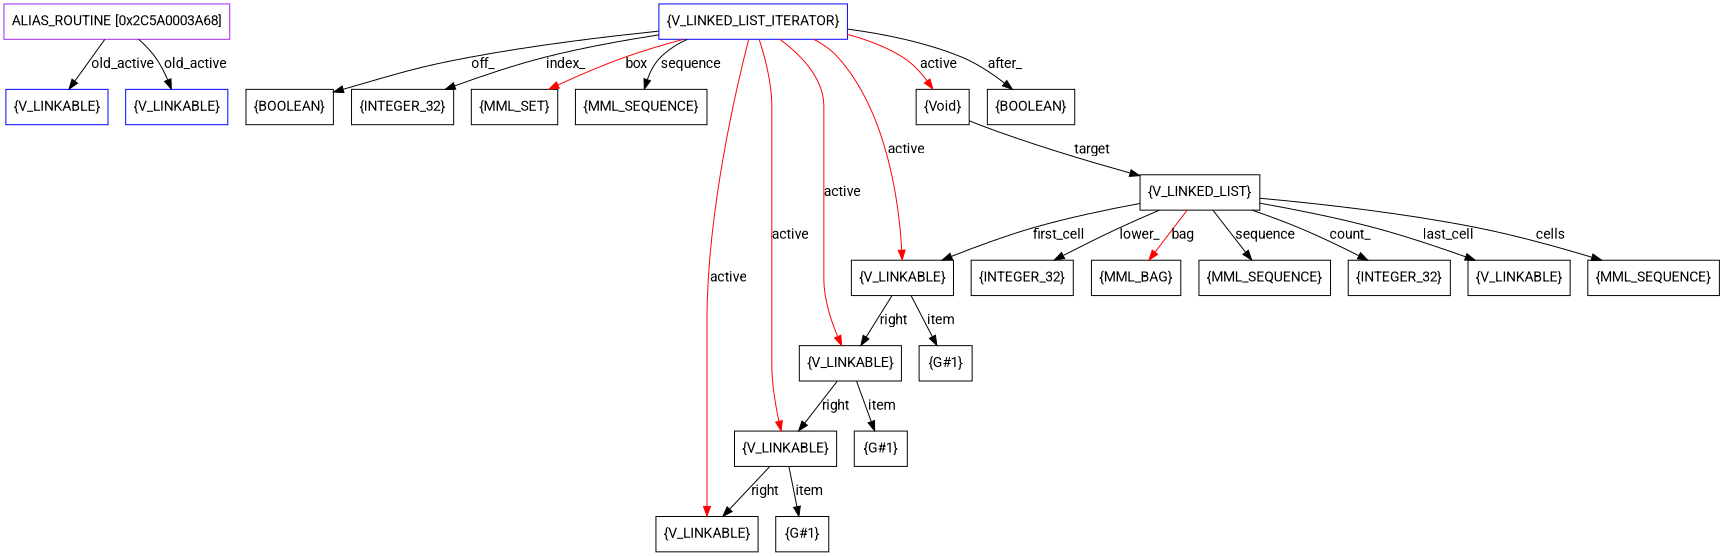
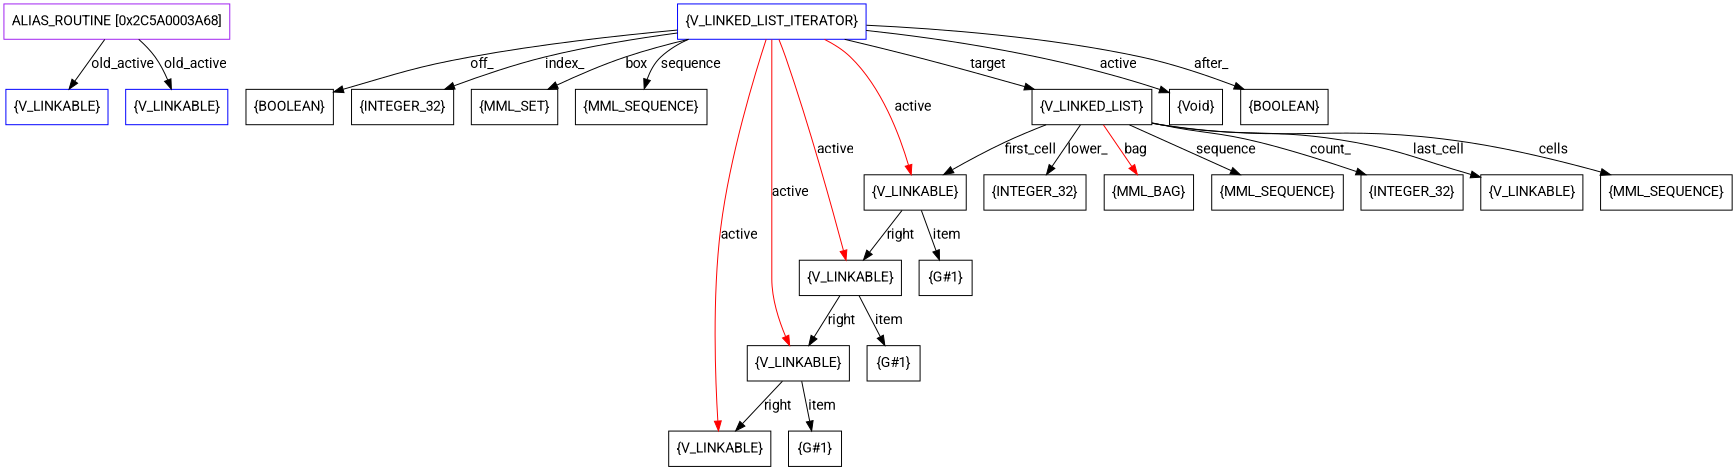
edge "{V_LINKED_LIST_ITERATOR}" -> "{Void}": color red -> black
edge "{V_LINKED_LIST_ITERATOR}" -> "{MML_SET}": color red -> black
edge "{Void}" -> "{V_LINKED_LIST}": now "{V_LINKED_LIST_ITERATOR}" -> "{V_LINKED_LIST}"
